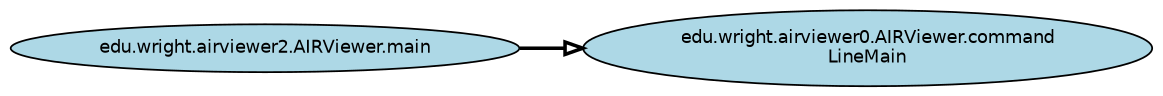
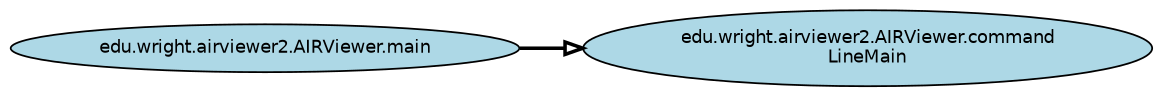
node "edu.wright.airviewer0.AIRViewer.command LineMain": label "edu.wright.airviewer0.AIRViewer.command LineMain" -> "edu.wright.airviewer2.AIRViewer.command LineMain"
